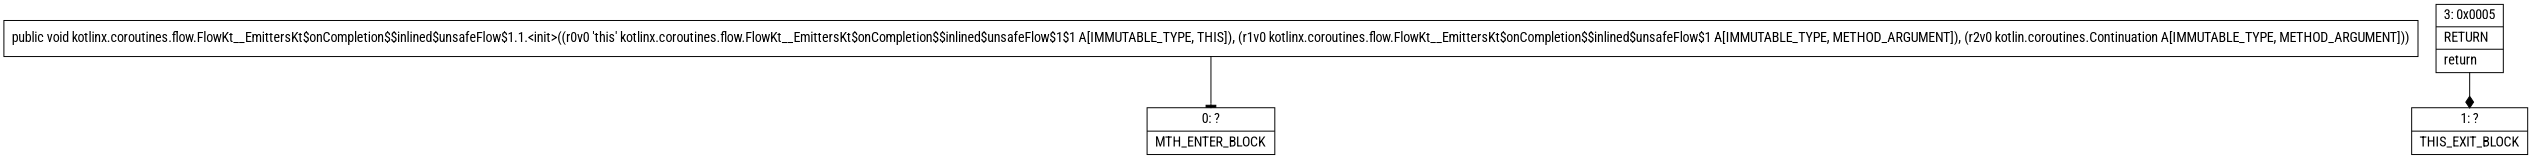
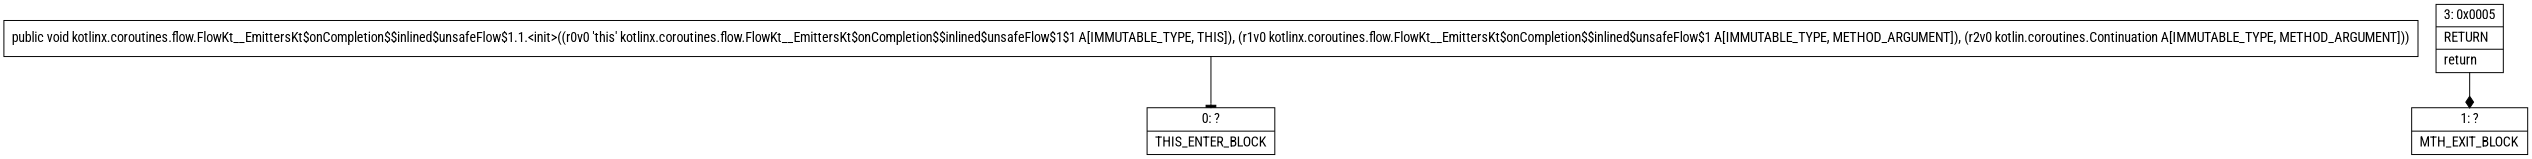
node "0: ?": text "MTH_ENTER_BLOCK" -> "THIS_ENTER_BLOCK"
node "1: ?": text "THIS_EXIT_BLOCK" -> "MTH_EXIT_BLOCK"
